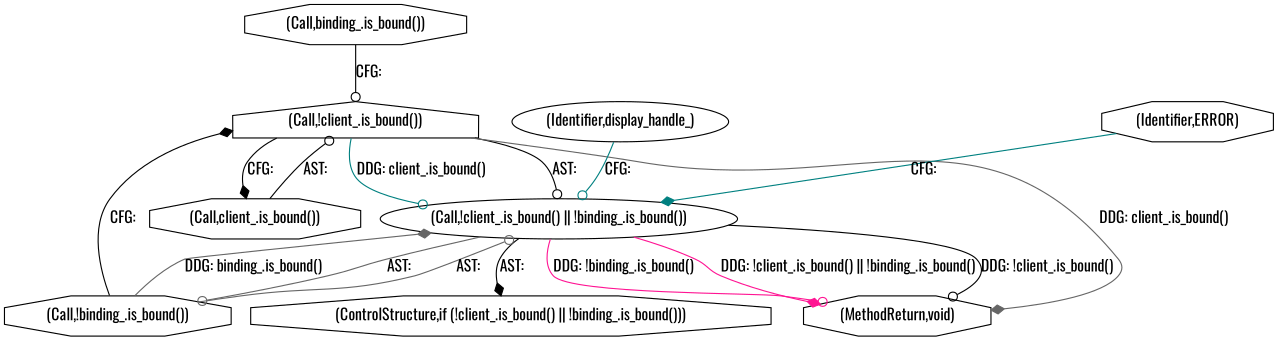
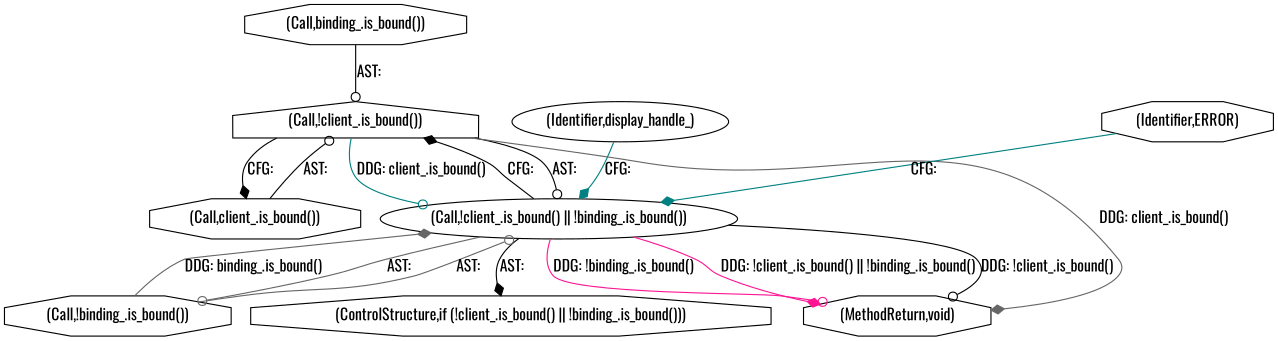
edge "(Call,binding_.is_bound())" -> "(Call,!client_.is_bound())": label "CFG: " -> "AST: "
edge "(Identifier,display_handle_)" -> "(Call,!client_.is_bound() || !binding_.is_bound())": arrowhead odot -> diamond
edge "(Call,!binding_.is_bound())" -> "(Call,!client_.is_bound())": now "(Call,!client_.is_bound() || !binding_.is_bound())" -> "(Call,!client_.is_bound())"
